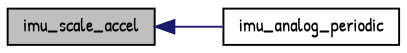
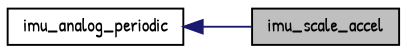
edge "imu_analog_periodic" -> "imu_scale_accel": reversed
